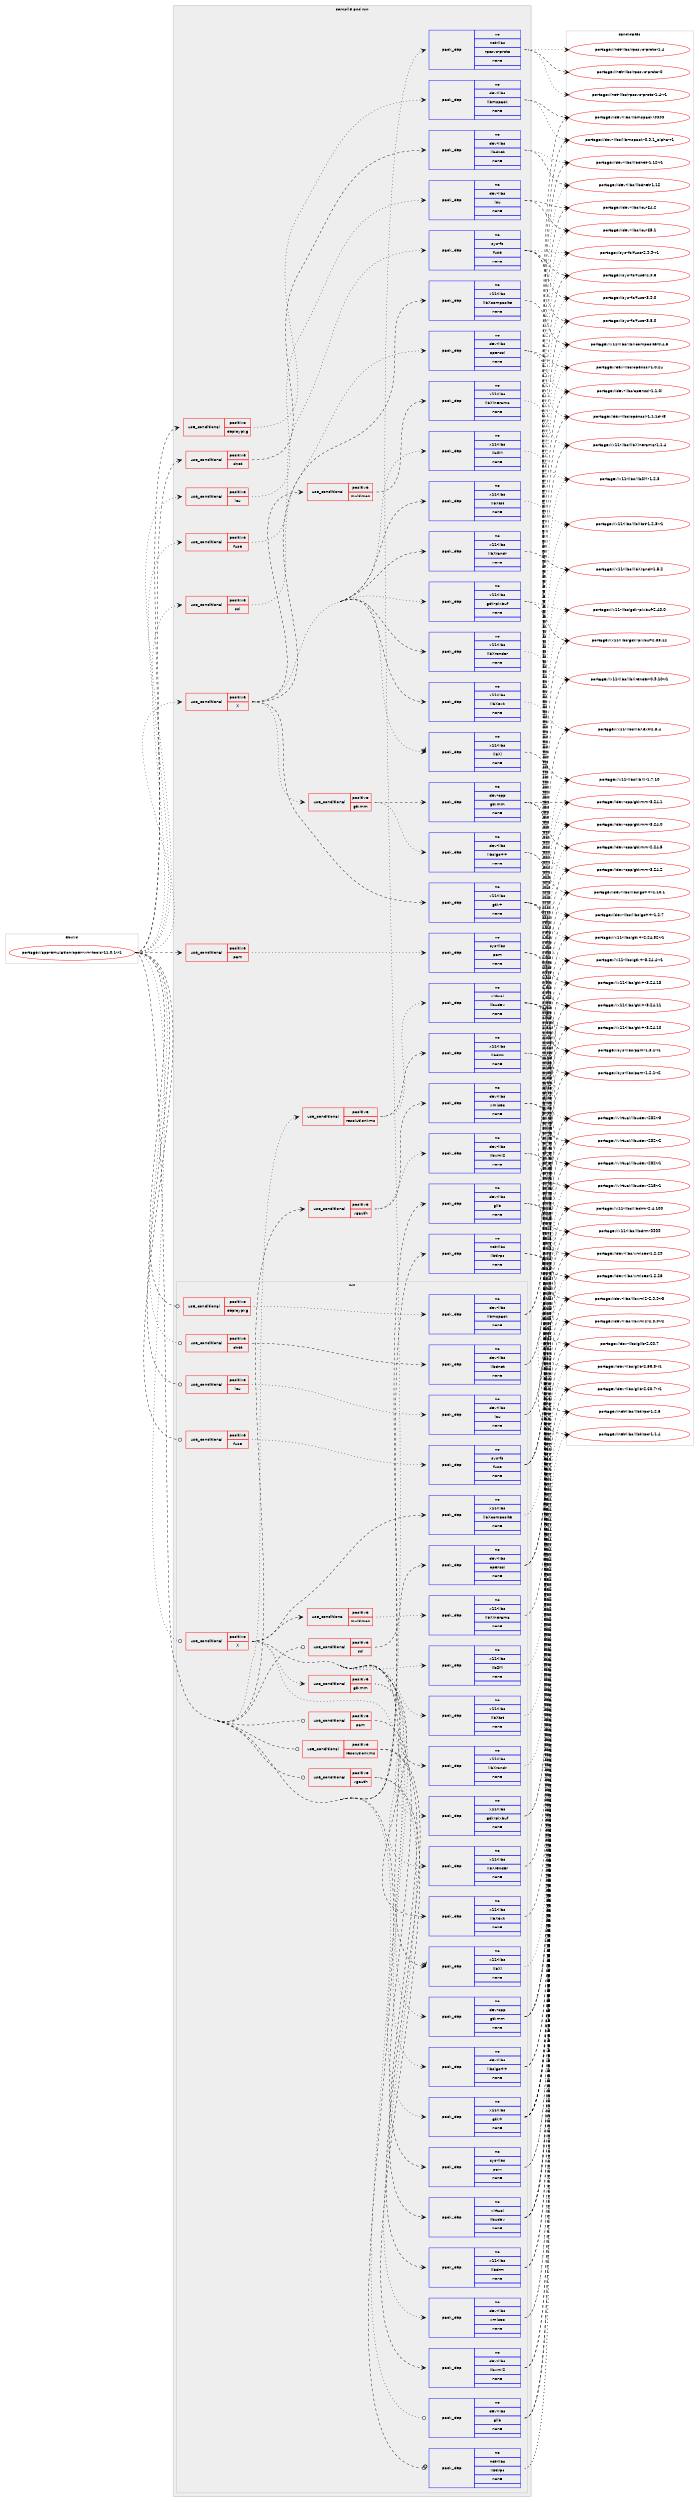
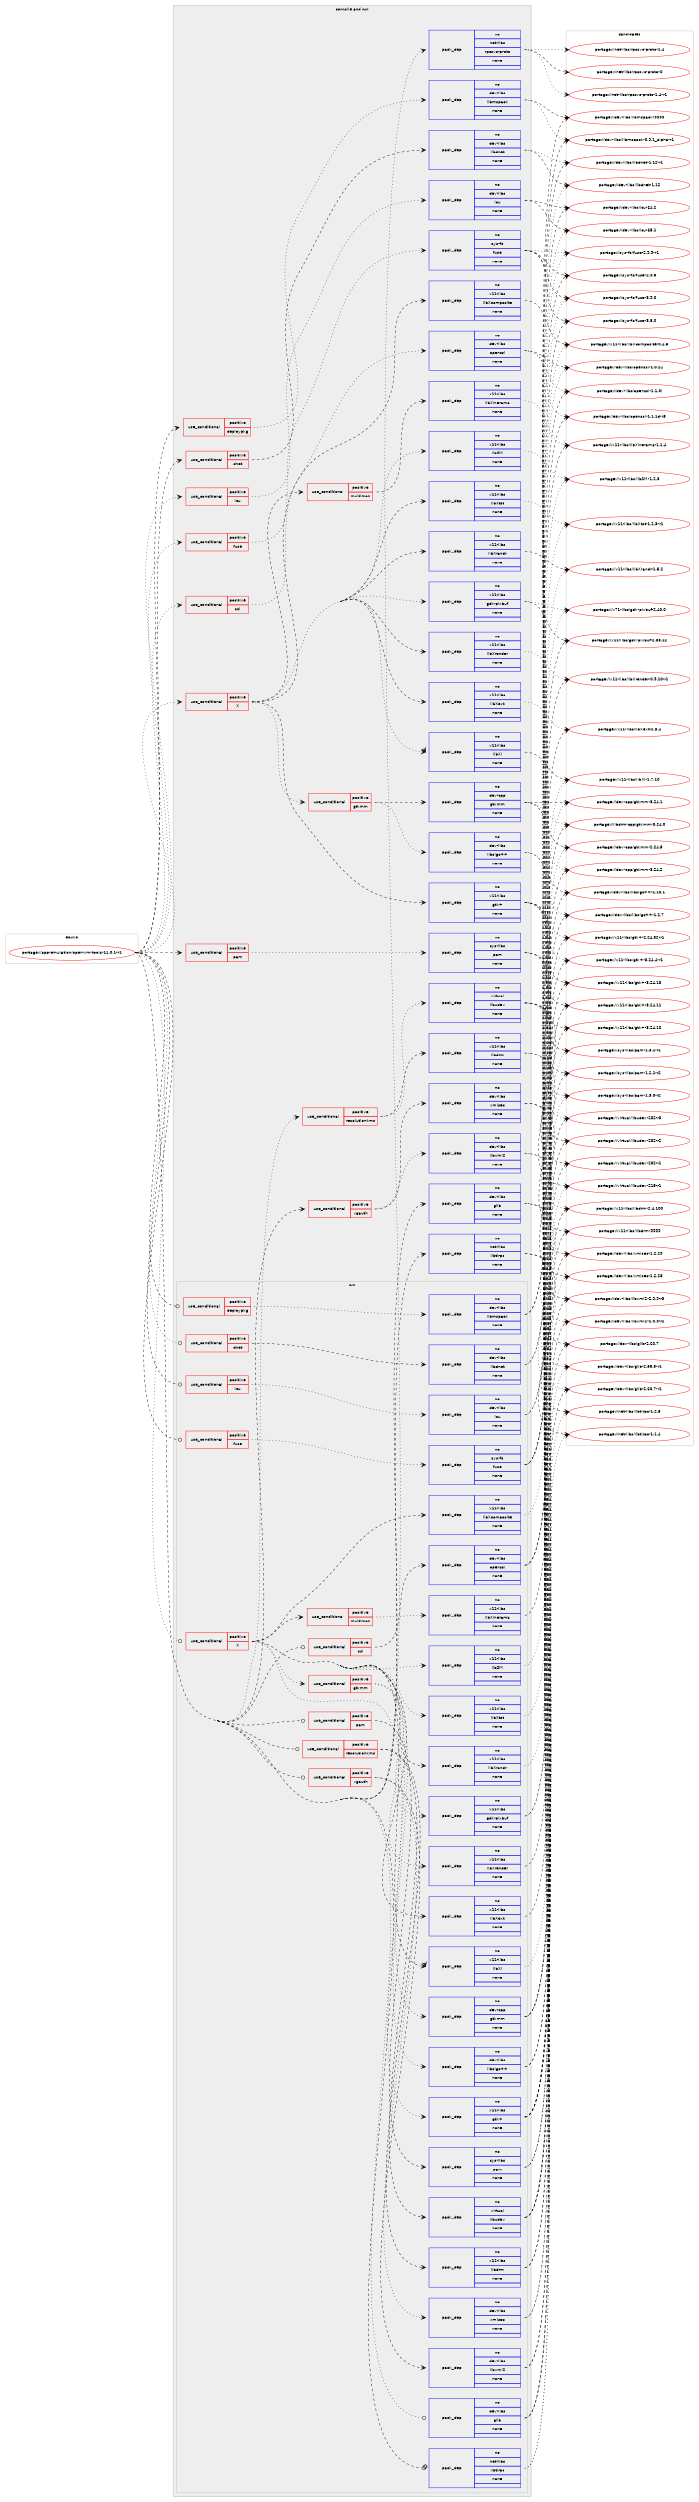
node "portage://x11-libs/gdk-pixbuf-2.40.0": label "portage://x11-libs/gdk-pixbuf-2.40.0" -> "portage://x71-libs/gdk-pixbuf-2.40.0"
node "portage://dev-cpp/gtkmm-3.24.0": label "portage://dev-cpp/gtkmm-3.24.0" -> "portage://libdrm-cpp/gtkmm-3.24.0"
node "portage://sys-libs/pam-1.3.0-r2": added
